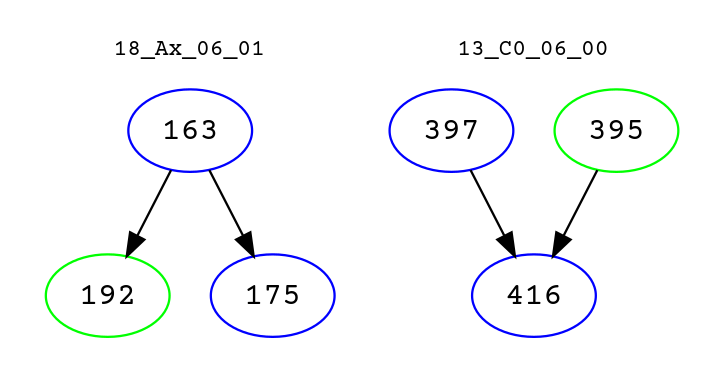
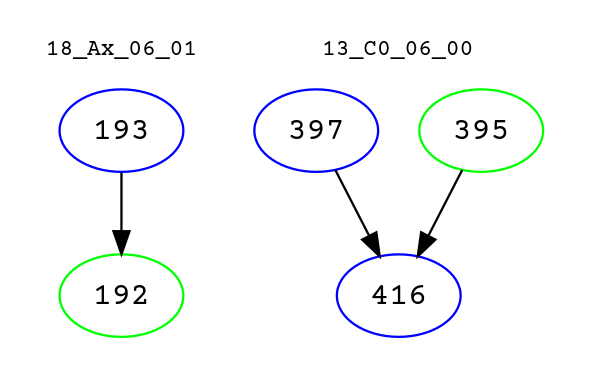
node "163": label "163" -> "193"
node "175": removed
